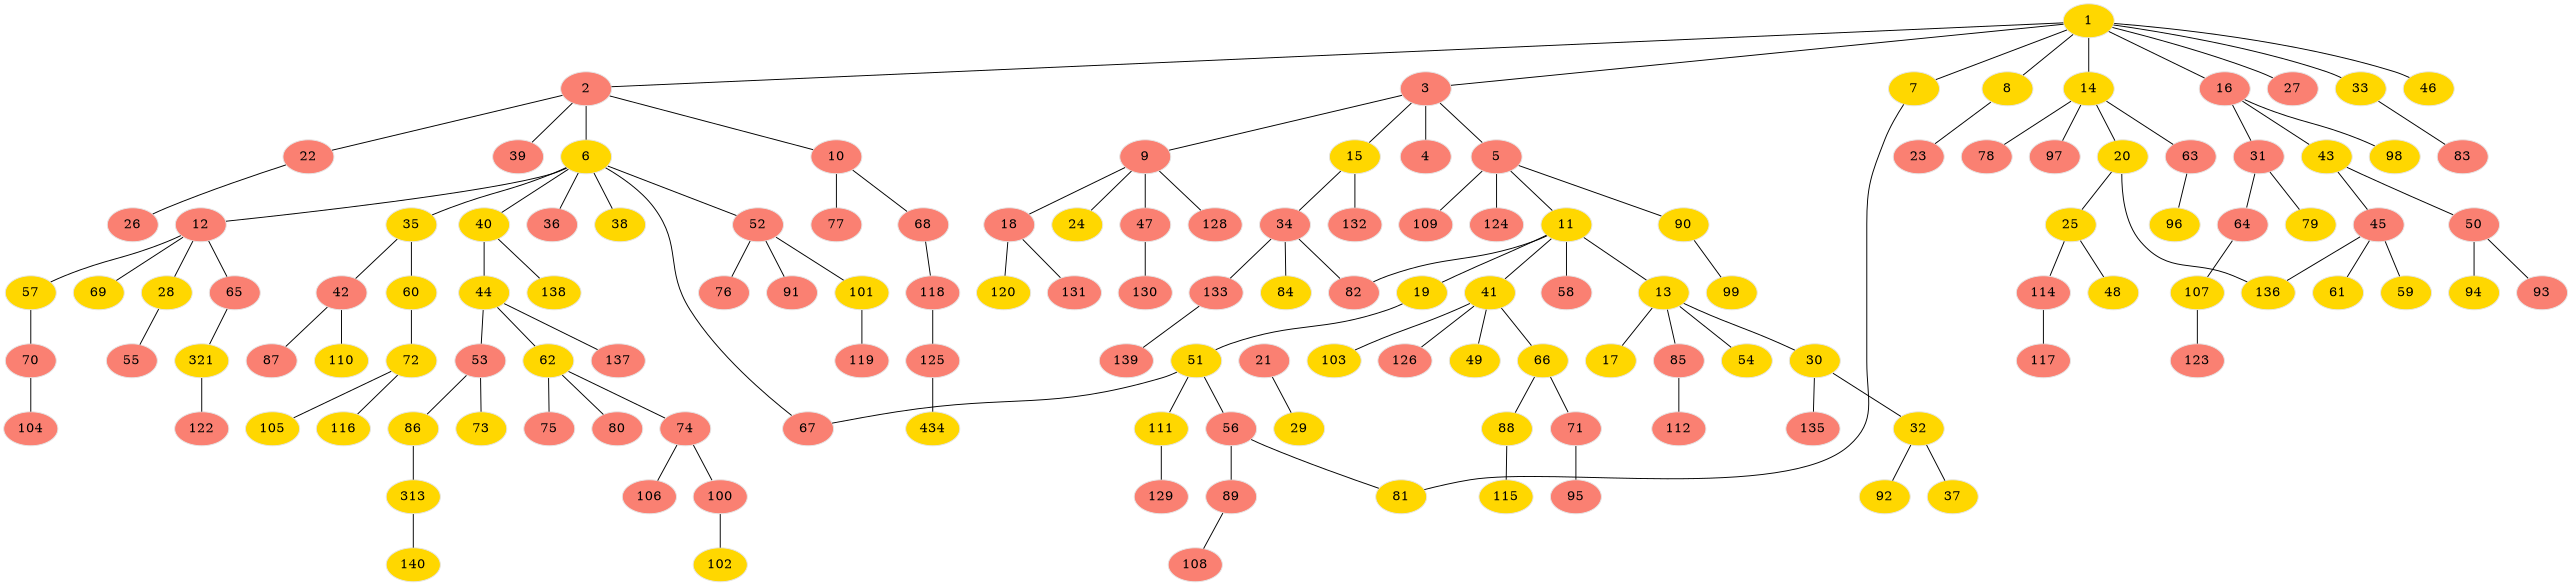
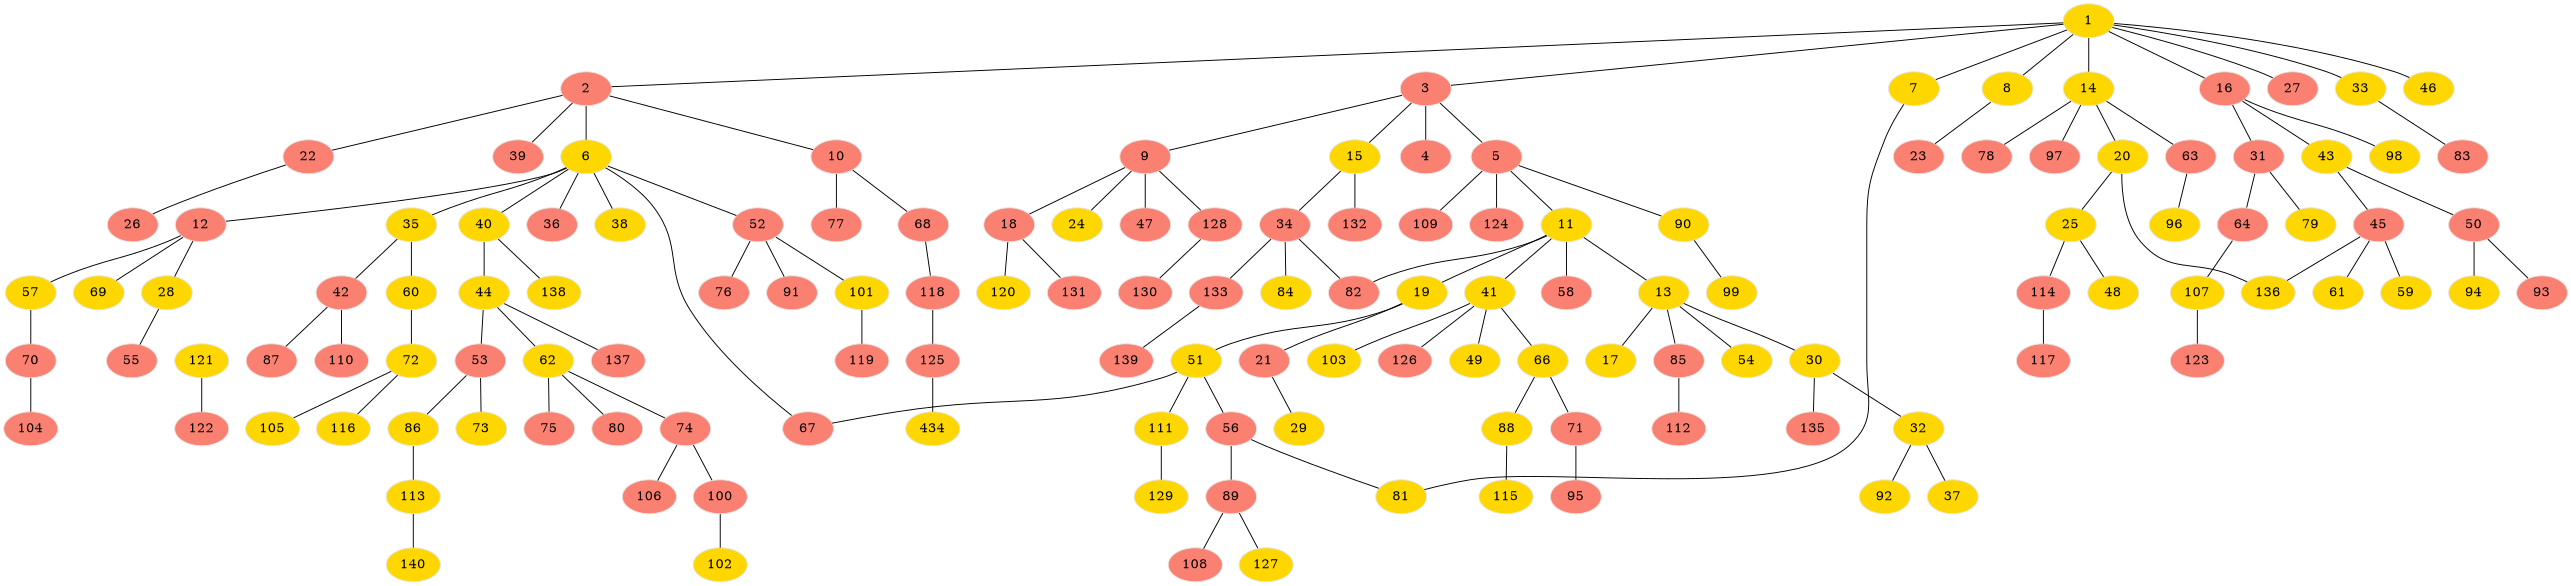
edge "47" -- "130": now "128" -- "130"
node "65": removed
edge "19" -- "21": added
node "321": label "321" -> "121"
node "110": fillcolor gold -> salmon
node "313": label "313" -> "113"
node "129": fillcolor salmon -> gold
node "127": added
